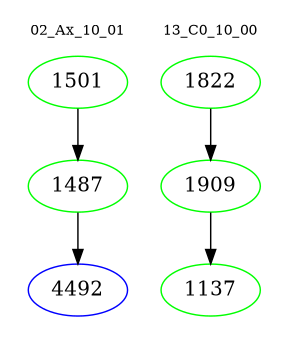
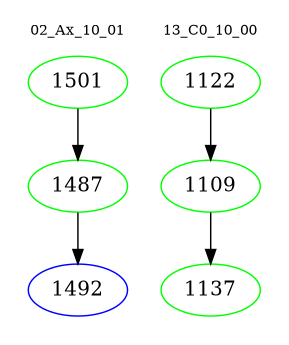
node "1822": label "1822" -> "1122"
node "1909": label "1909" -> "1109"
node "4492": label "4492" -> "1492"
